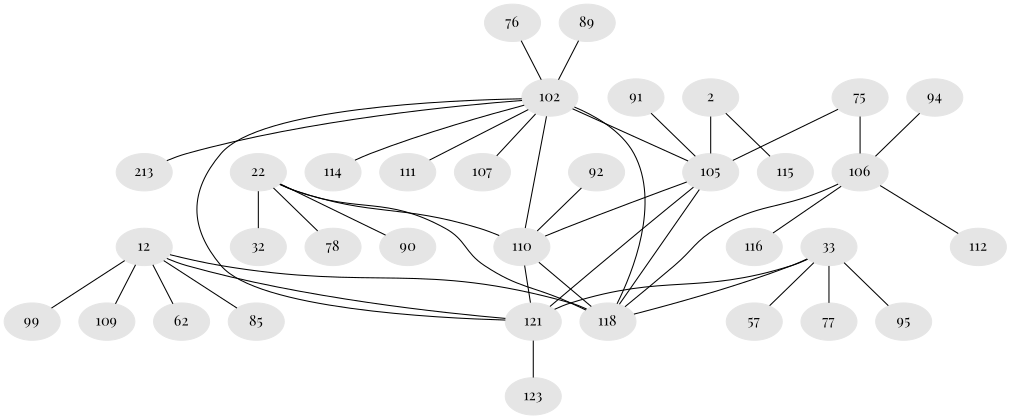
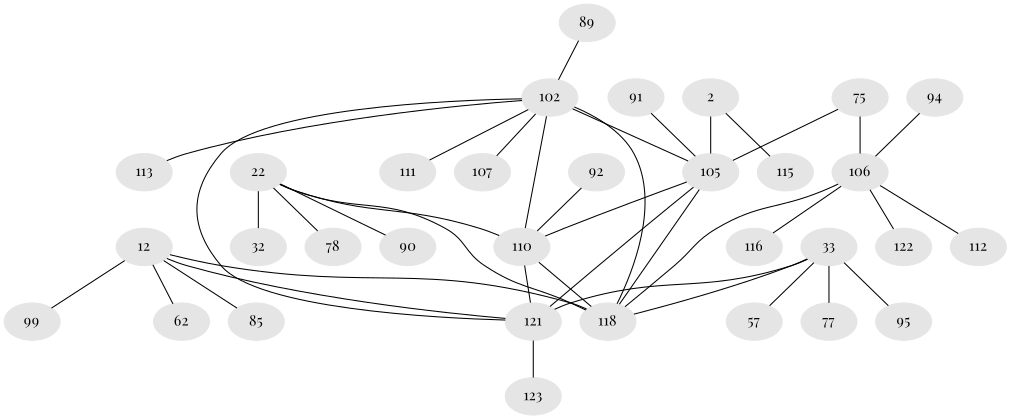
node "76": removed
node "213": label "213" -> "113"
node "114": removed
node "122": added
node "109": removed
